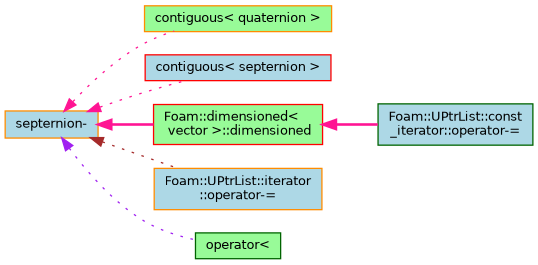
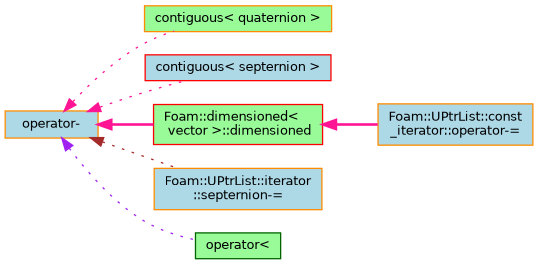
node "septernion-": label "septernion-" -> "operator-"
node "Foam::UPtrList::const _iterator::operator-=": color darkgreen -> darkorange
node "Foam::UPtrList::iterator ::operator-=": label "Foam::UPtrList::iterator ::operator-=" -> "Foam::UPtrList::iterator ::septernion-="
